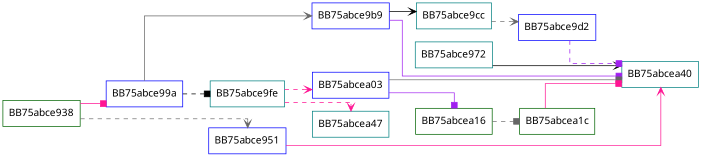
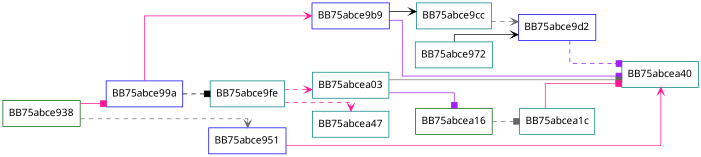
edge "BB75abce99a" -> "BB75abce9b9": color gray40 -> deeppink
edge "BB75abce972" -> "BB75abcea40": now "BB75abce972" -> "BB75abce9d2"
node "BB75abcea03": color blue -> teal
node "BB75abcea1c": color darkgreen -> teal
